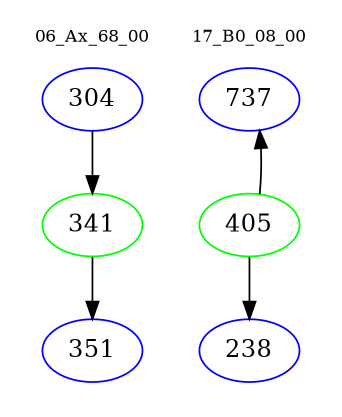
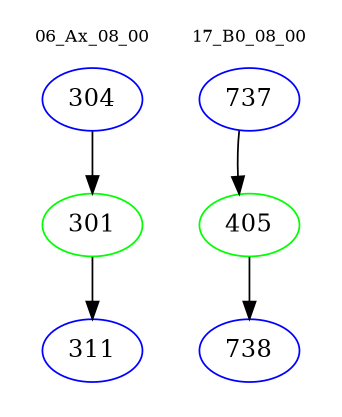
cluster "06_Ax_68_00": label "06_Ax_68_00" -> "06_Ax_08_00"
edge "405" -> "737": reversed
node "341": label "341" -> "301"
node "351": label "351" -> "311"
node "238": label "238" -> "738"
